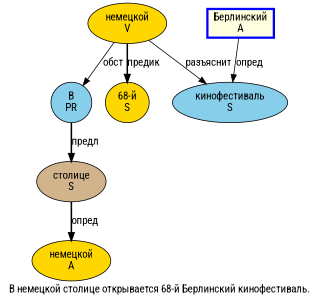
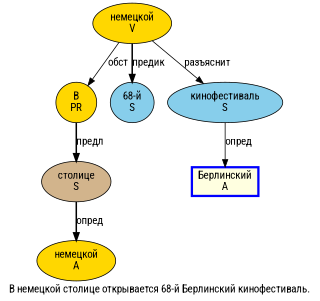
edge "Берлинский A" -> "кинофестиваль S": reversed
node "В PR": fillcolor skyblue -> gold
node "68-й S": fillcolor gold -> skyblue
